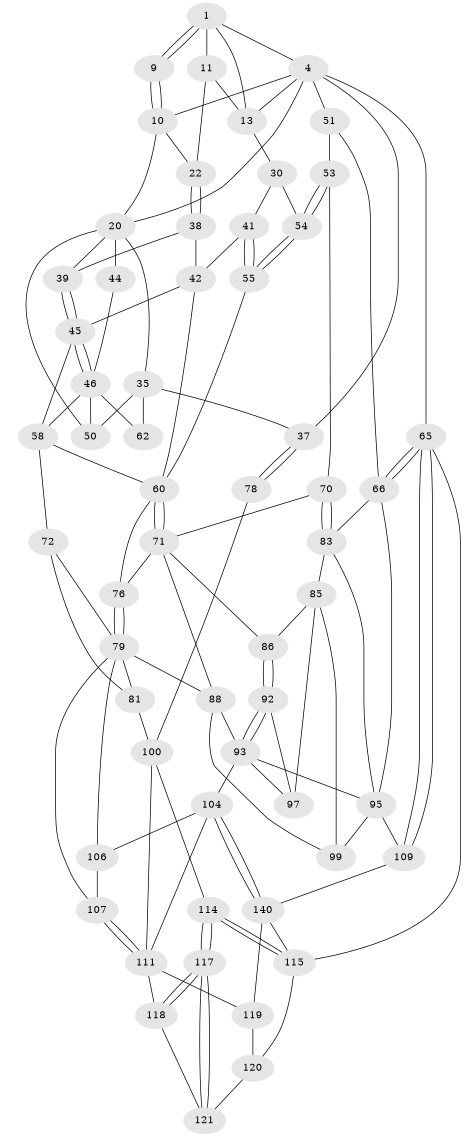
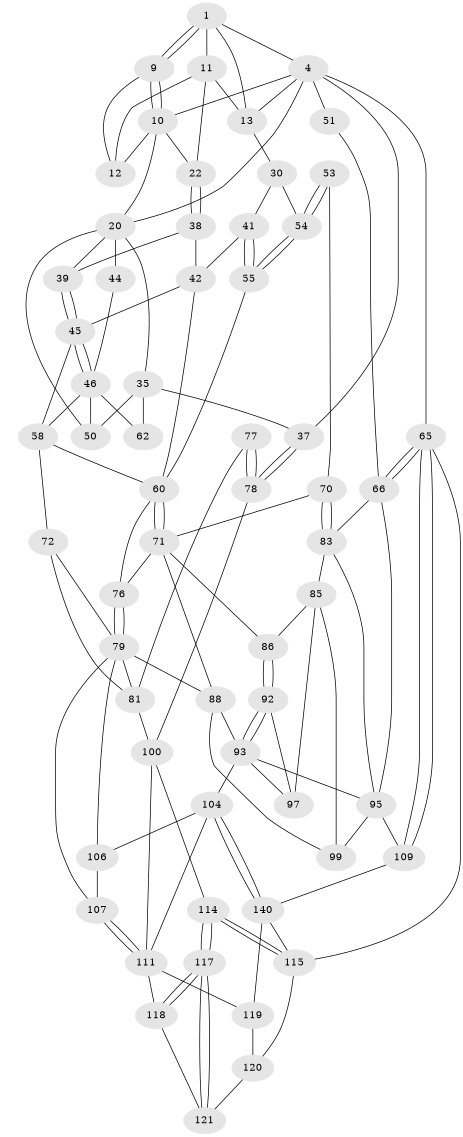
edge "51" -- "53": removed
node "12": added
node "77": added
